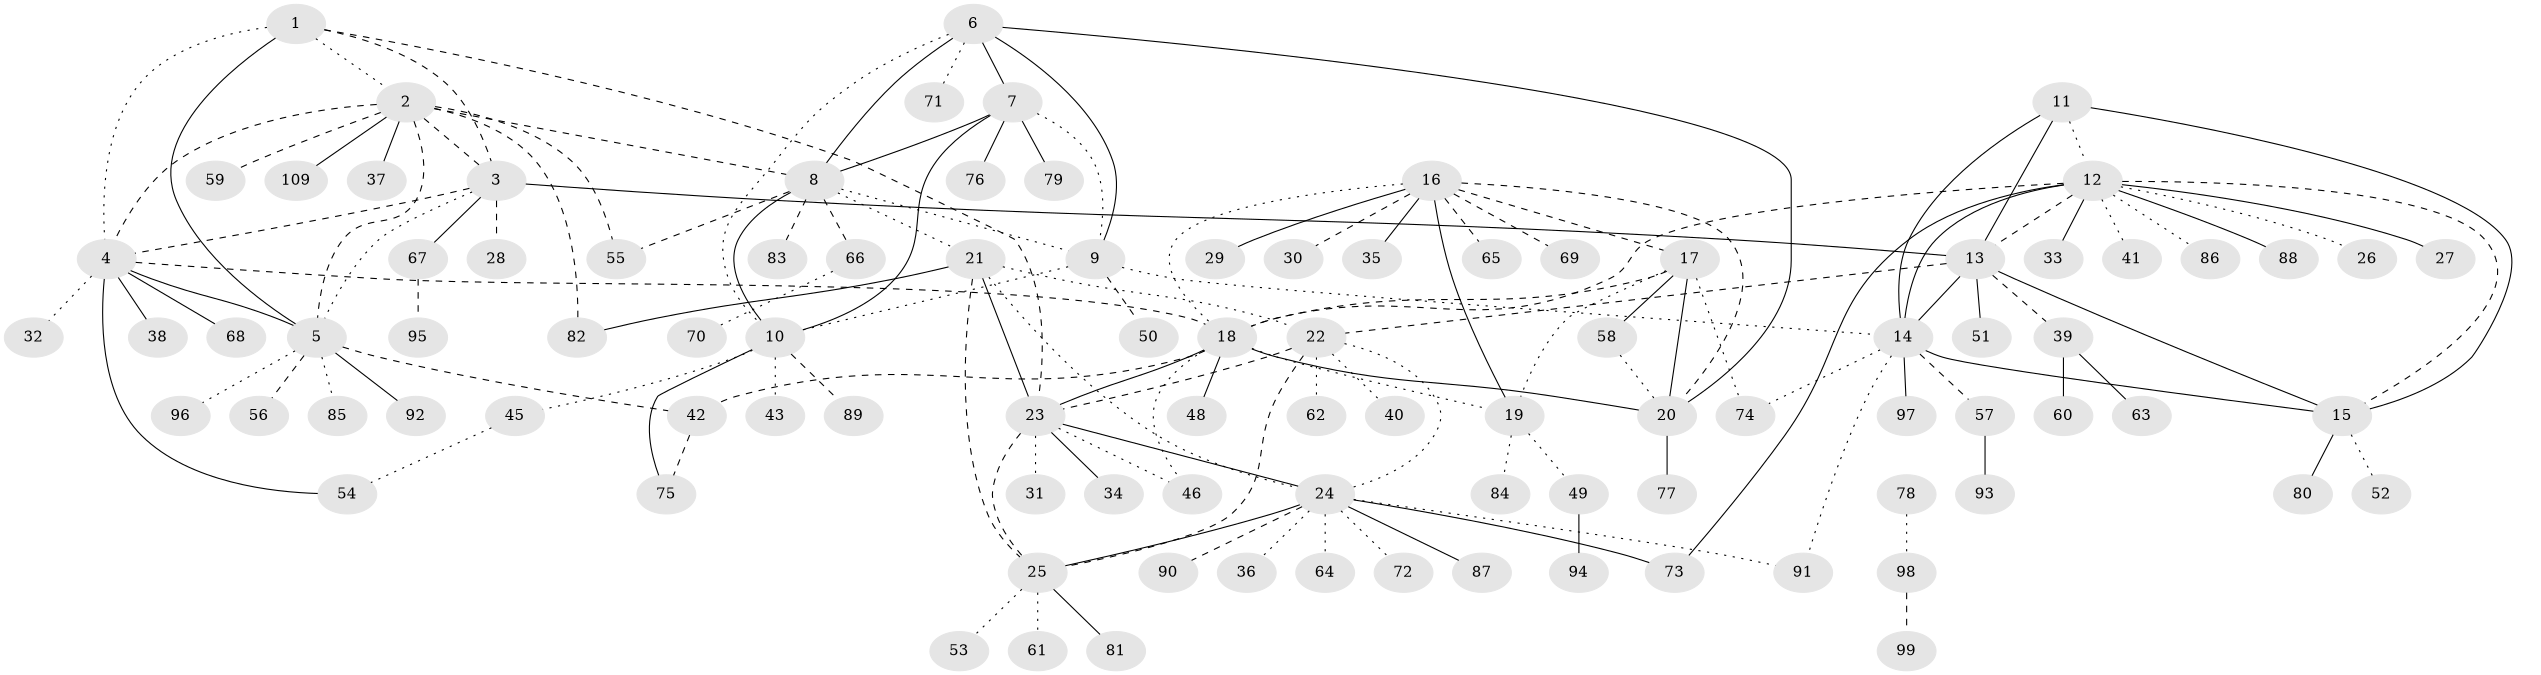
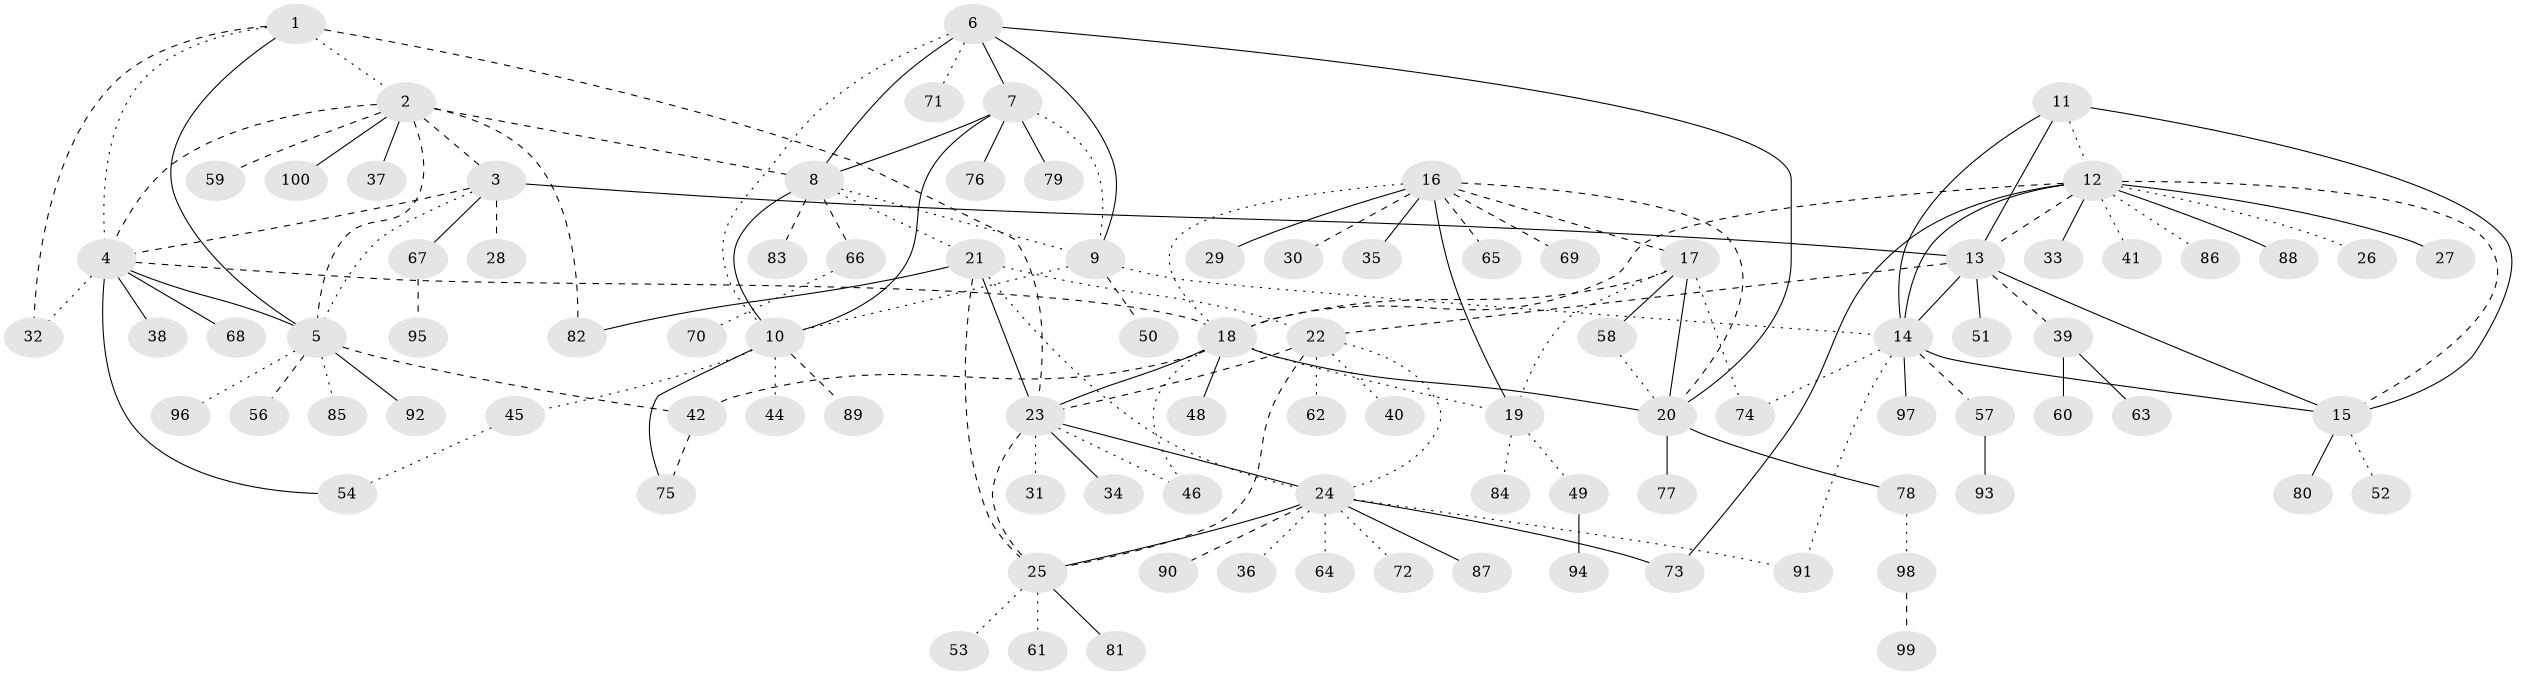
edge "1" -- "3": now "1" -- "32"
node "109": label "109" -> "100"
node "55": removed
node "43": label "43" -> "44"
edge "20" -- "78": added
